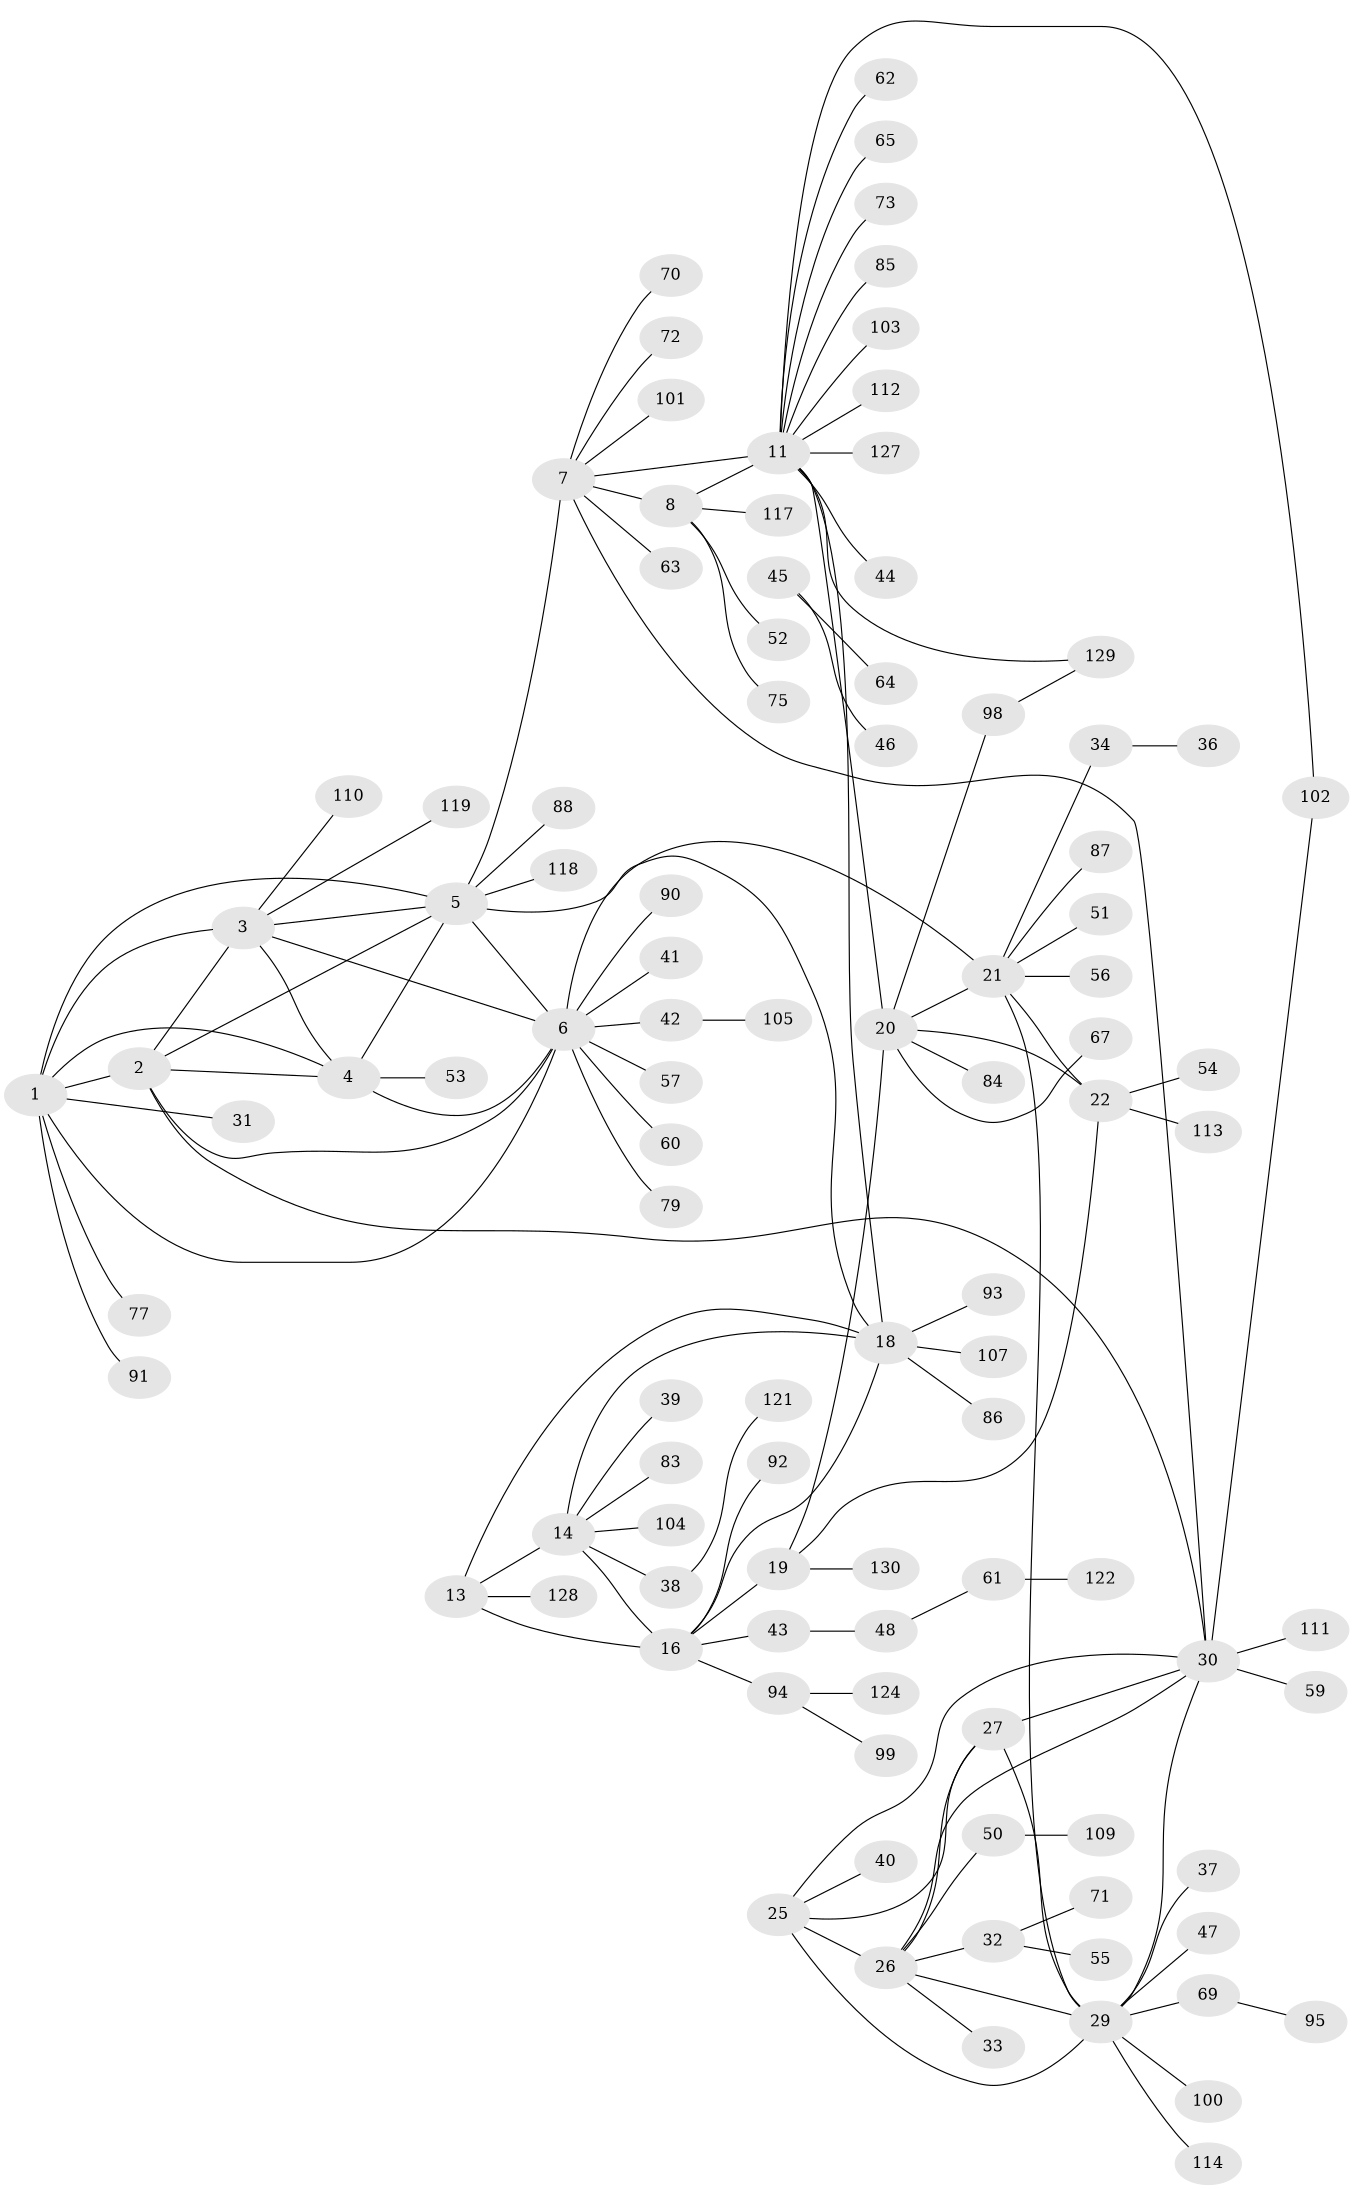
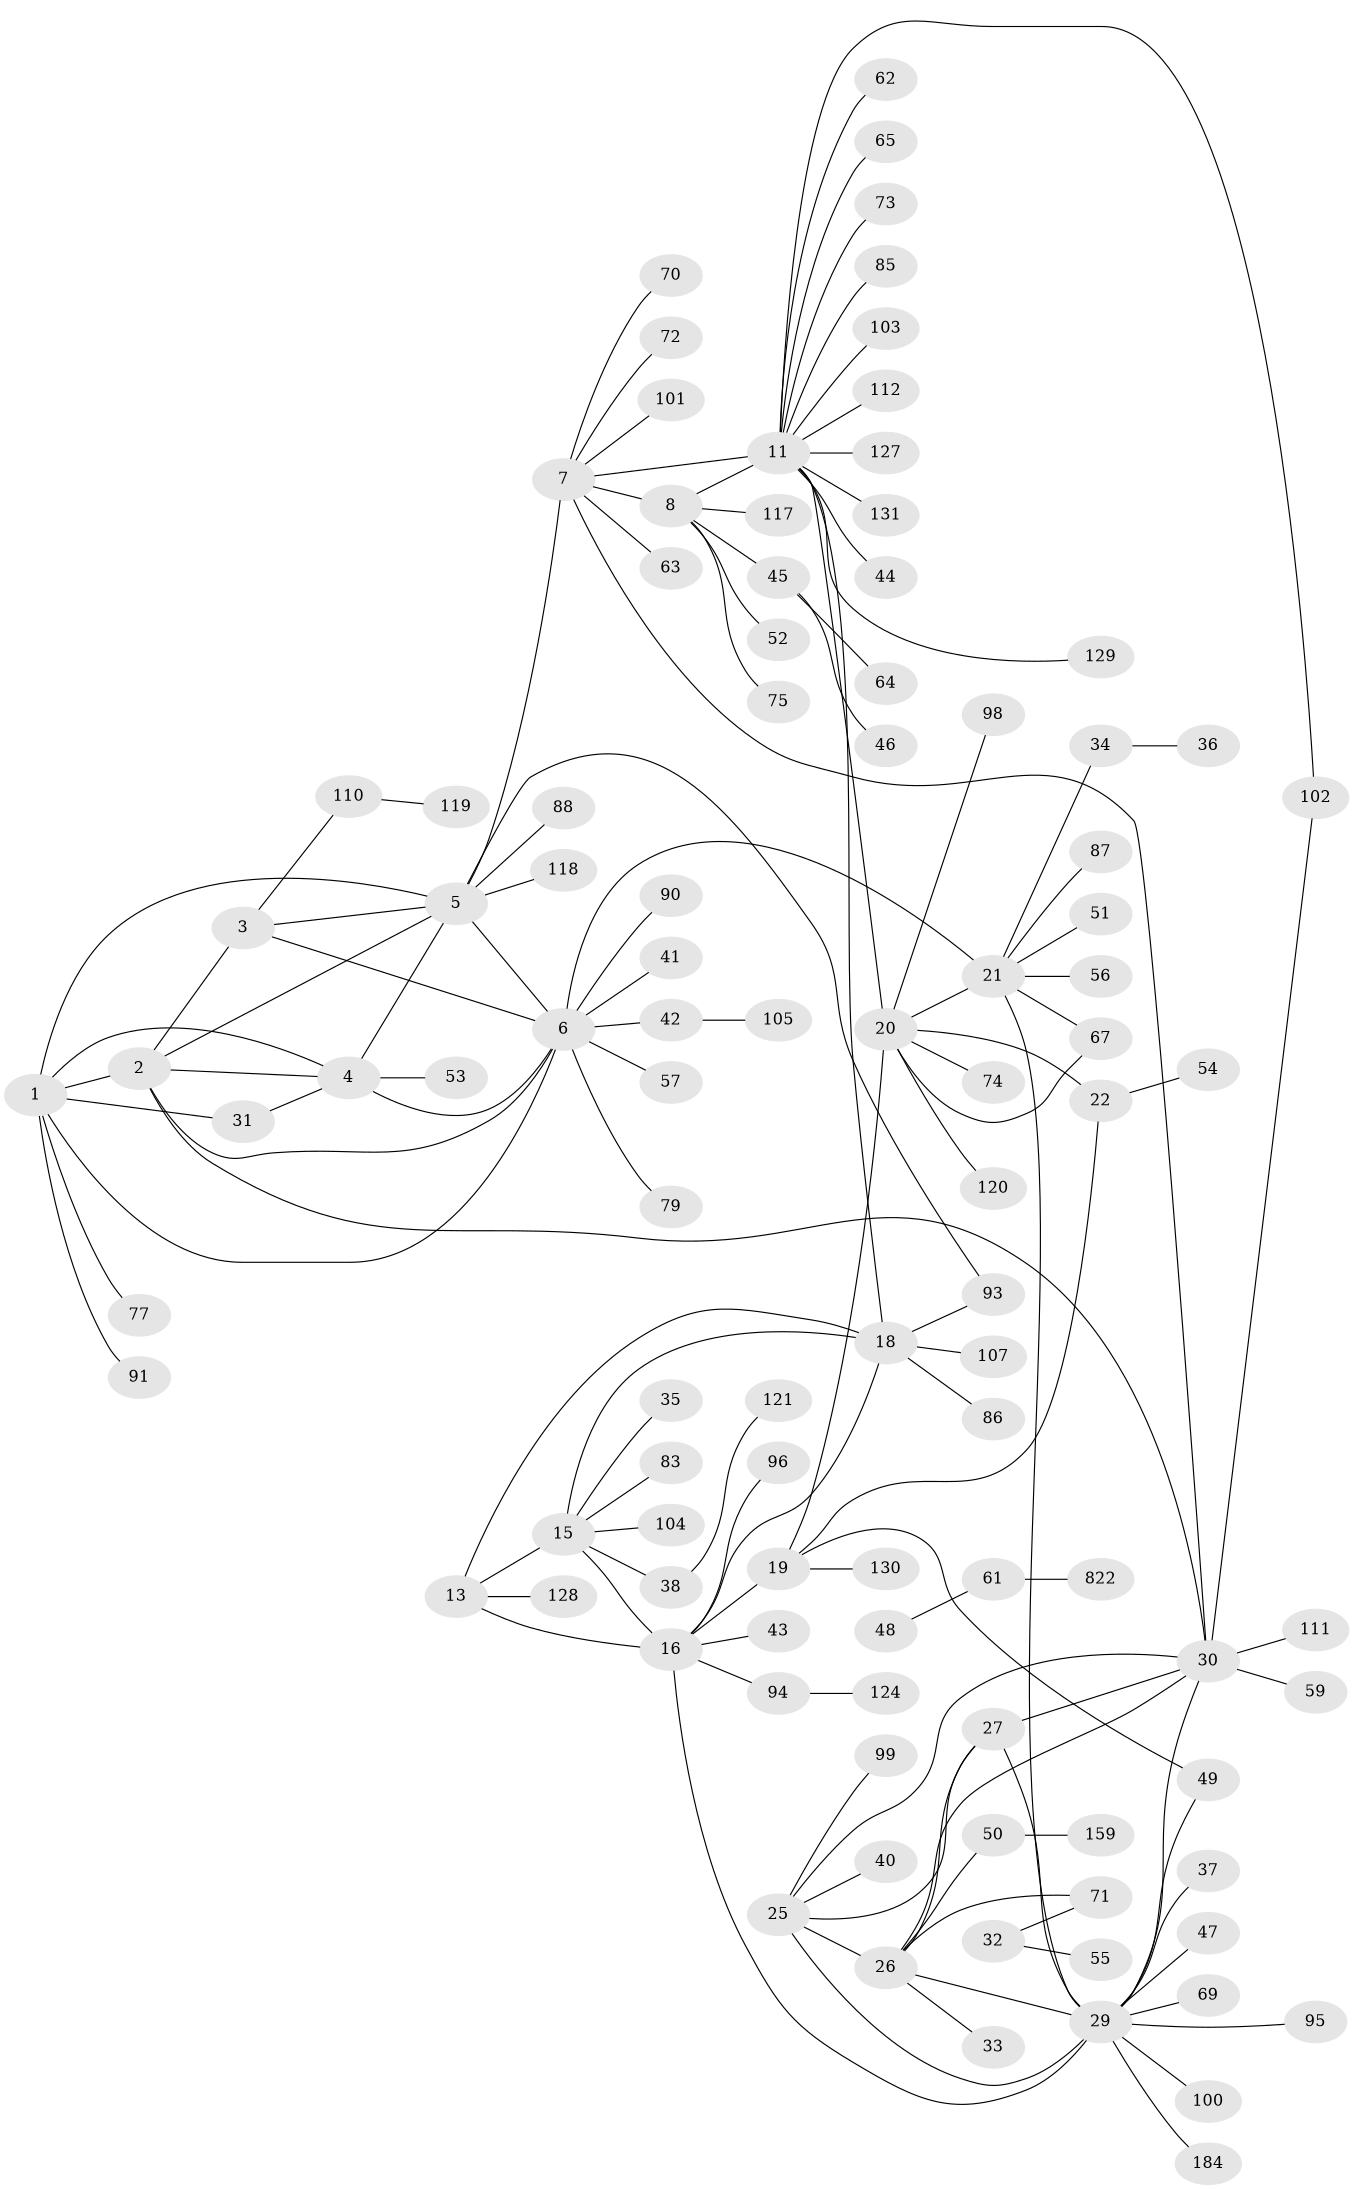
node "131": added
edge "8" -- "45": added
edge "129" -- "98": removed
edge "119" -- "3": now "119" -- "110"
edge "5" -- "18": now "5" -- "93"
edge "3" -- "1": removed
edge "3" -- "4": now "31" -- "4"
edge "21" -- "22": now "21" -- "67"
node "84": label "84" -> "74"
node "113": removed
node "60": removed
node "120": added
node "39": label "39" -> "35"
node "92": label "92" -> "96"
node "14": label "14" -> "15"
node "122": label "122" -> "822"
edge "43" -- "48": removed
edge "94" -- "99": now "25" -- "99"
node "49": added
node "109": label "109" -> "159"
edge "32" -- "26": now "71" -- "26"
edge "16" -- "29": added
edge "69" -- "95": now "29" -- "95"
node "114": label "114" -> "184"
